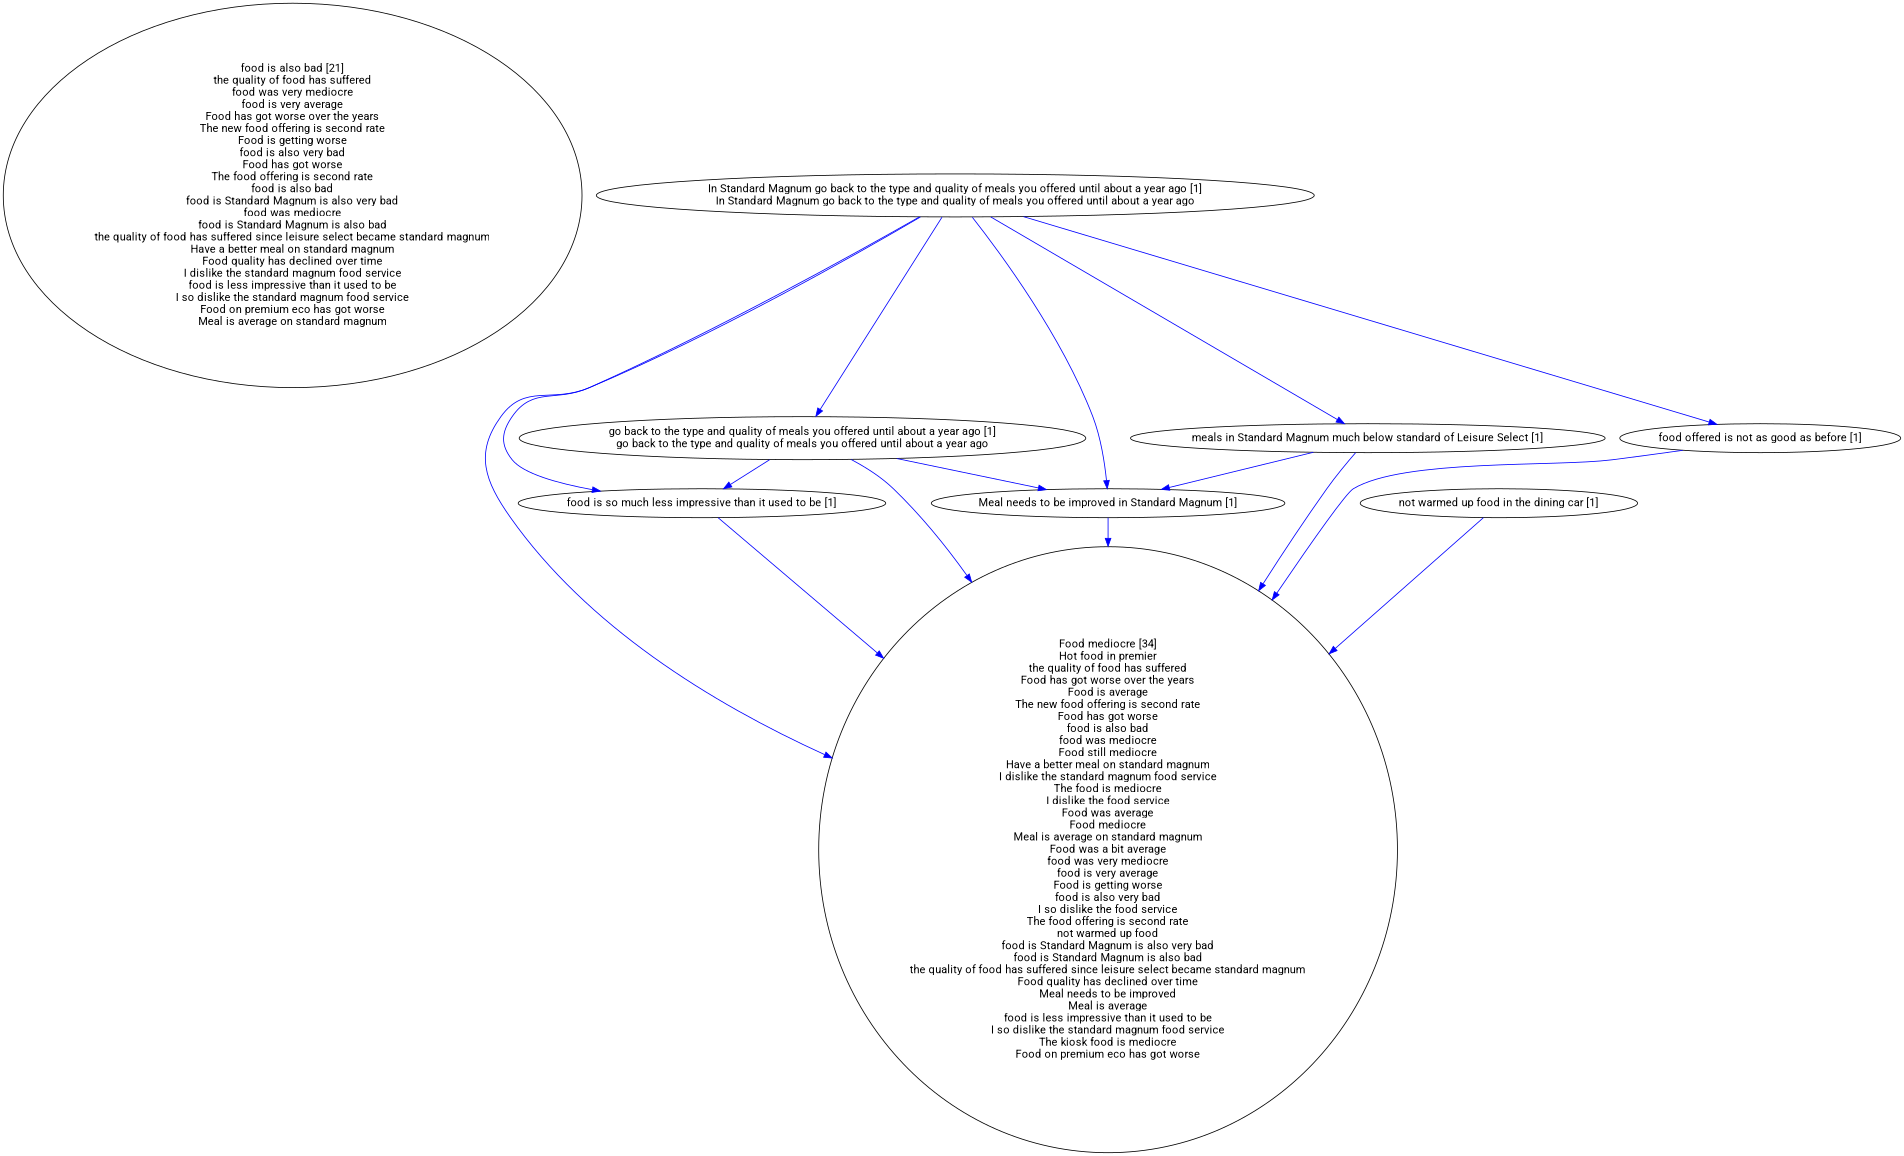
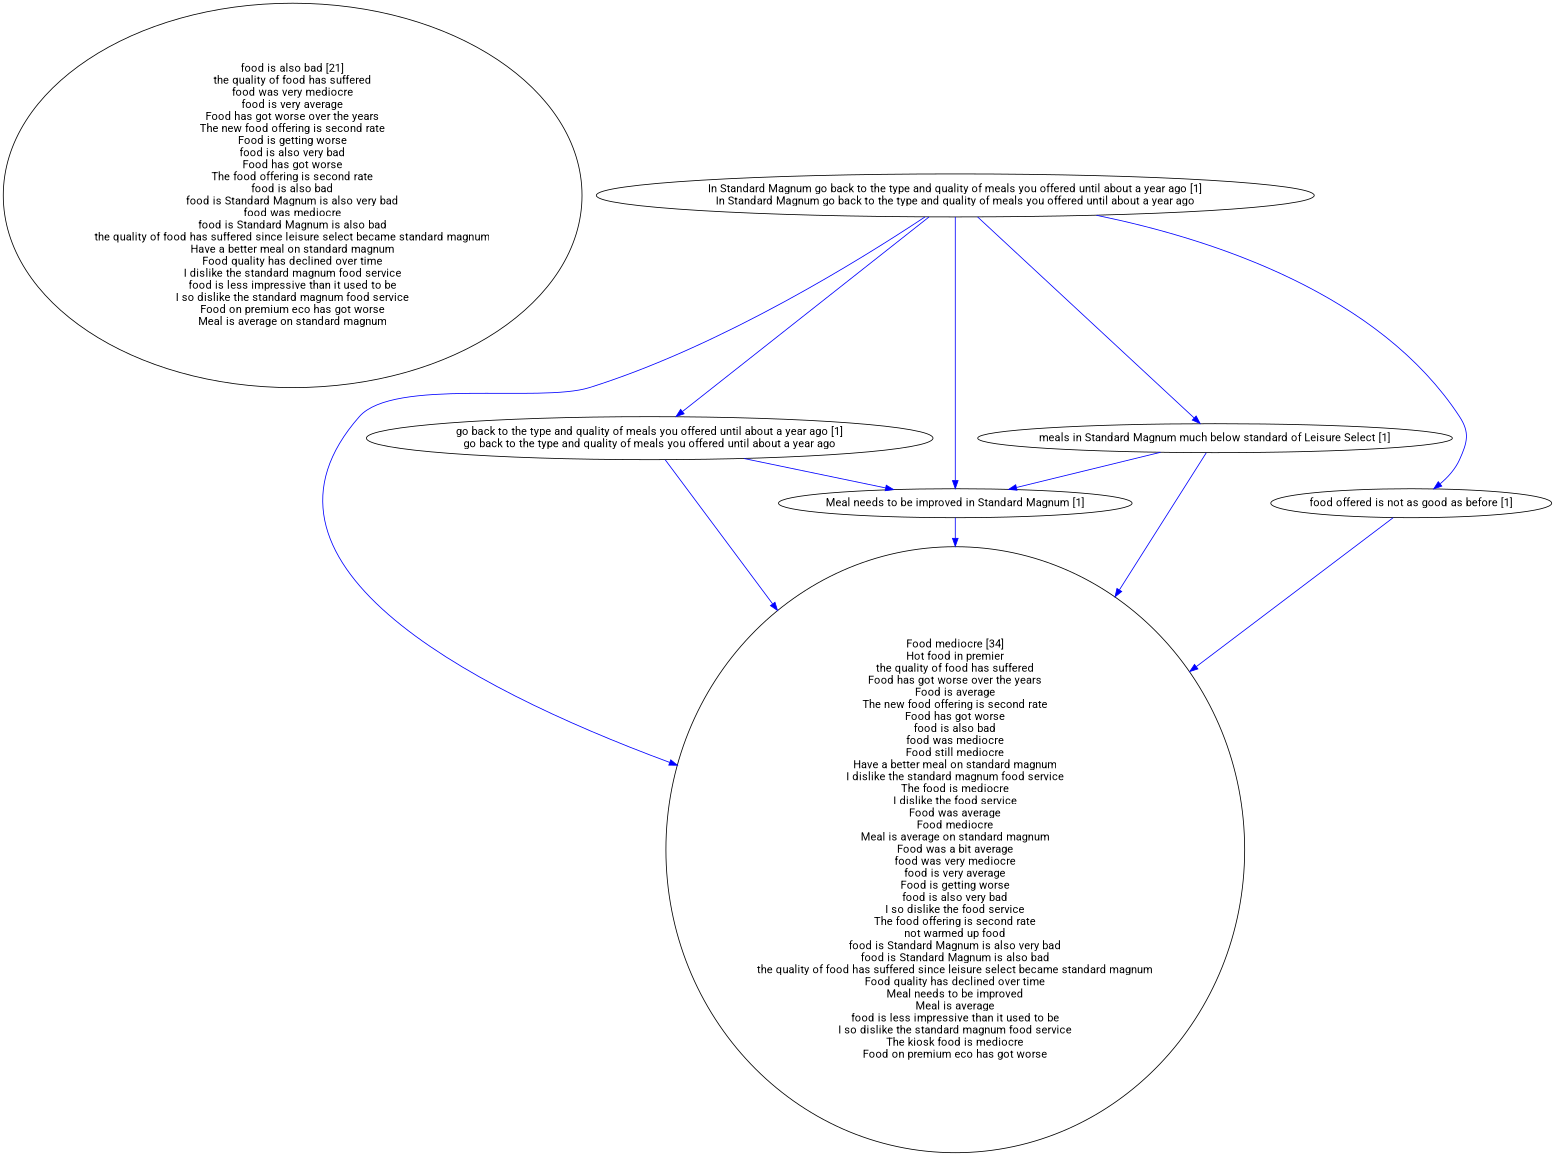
node "food is so much less impressive than it used to be [1]": removed
node "not warmed up food in the dining car [1]": removed
